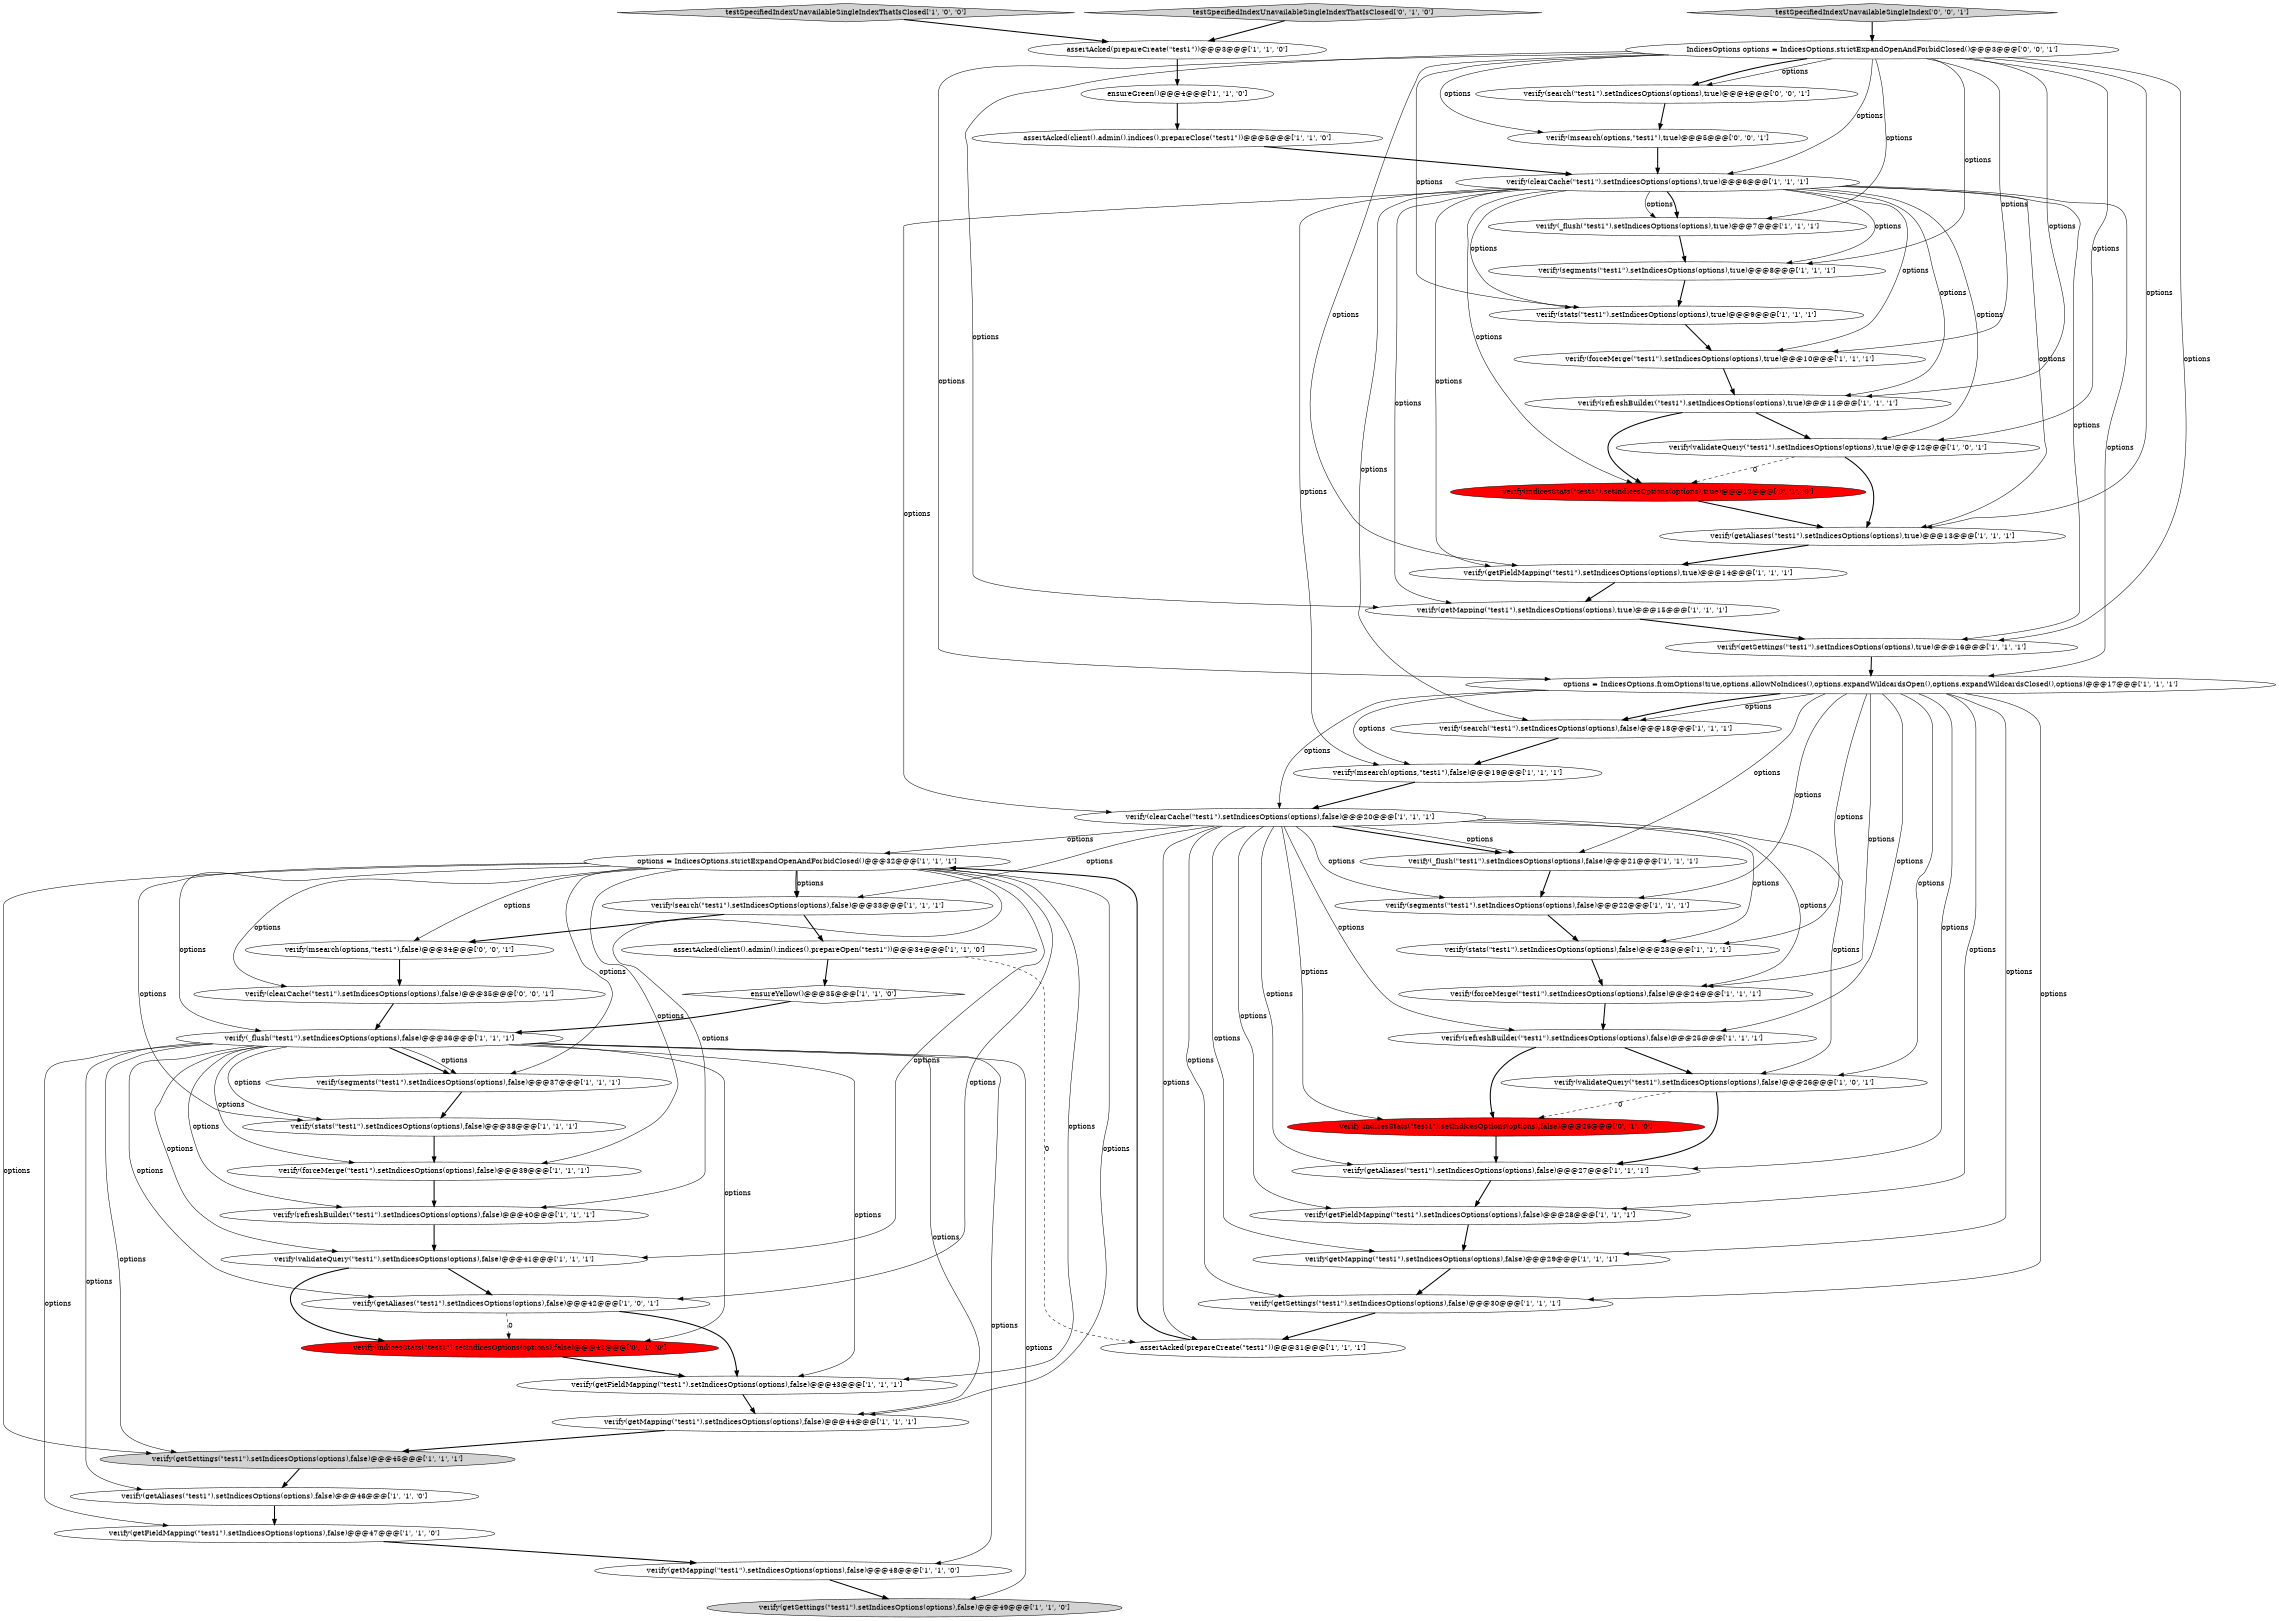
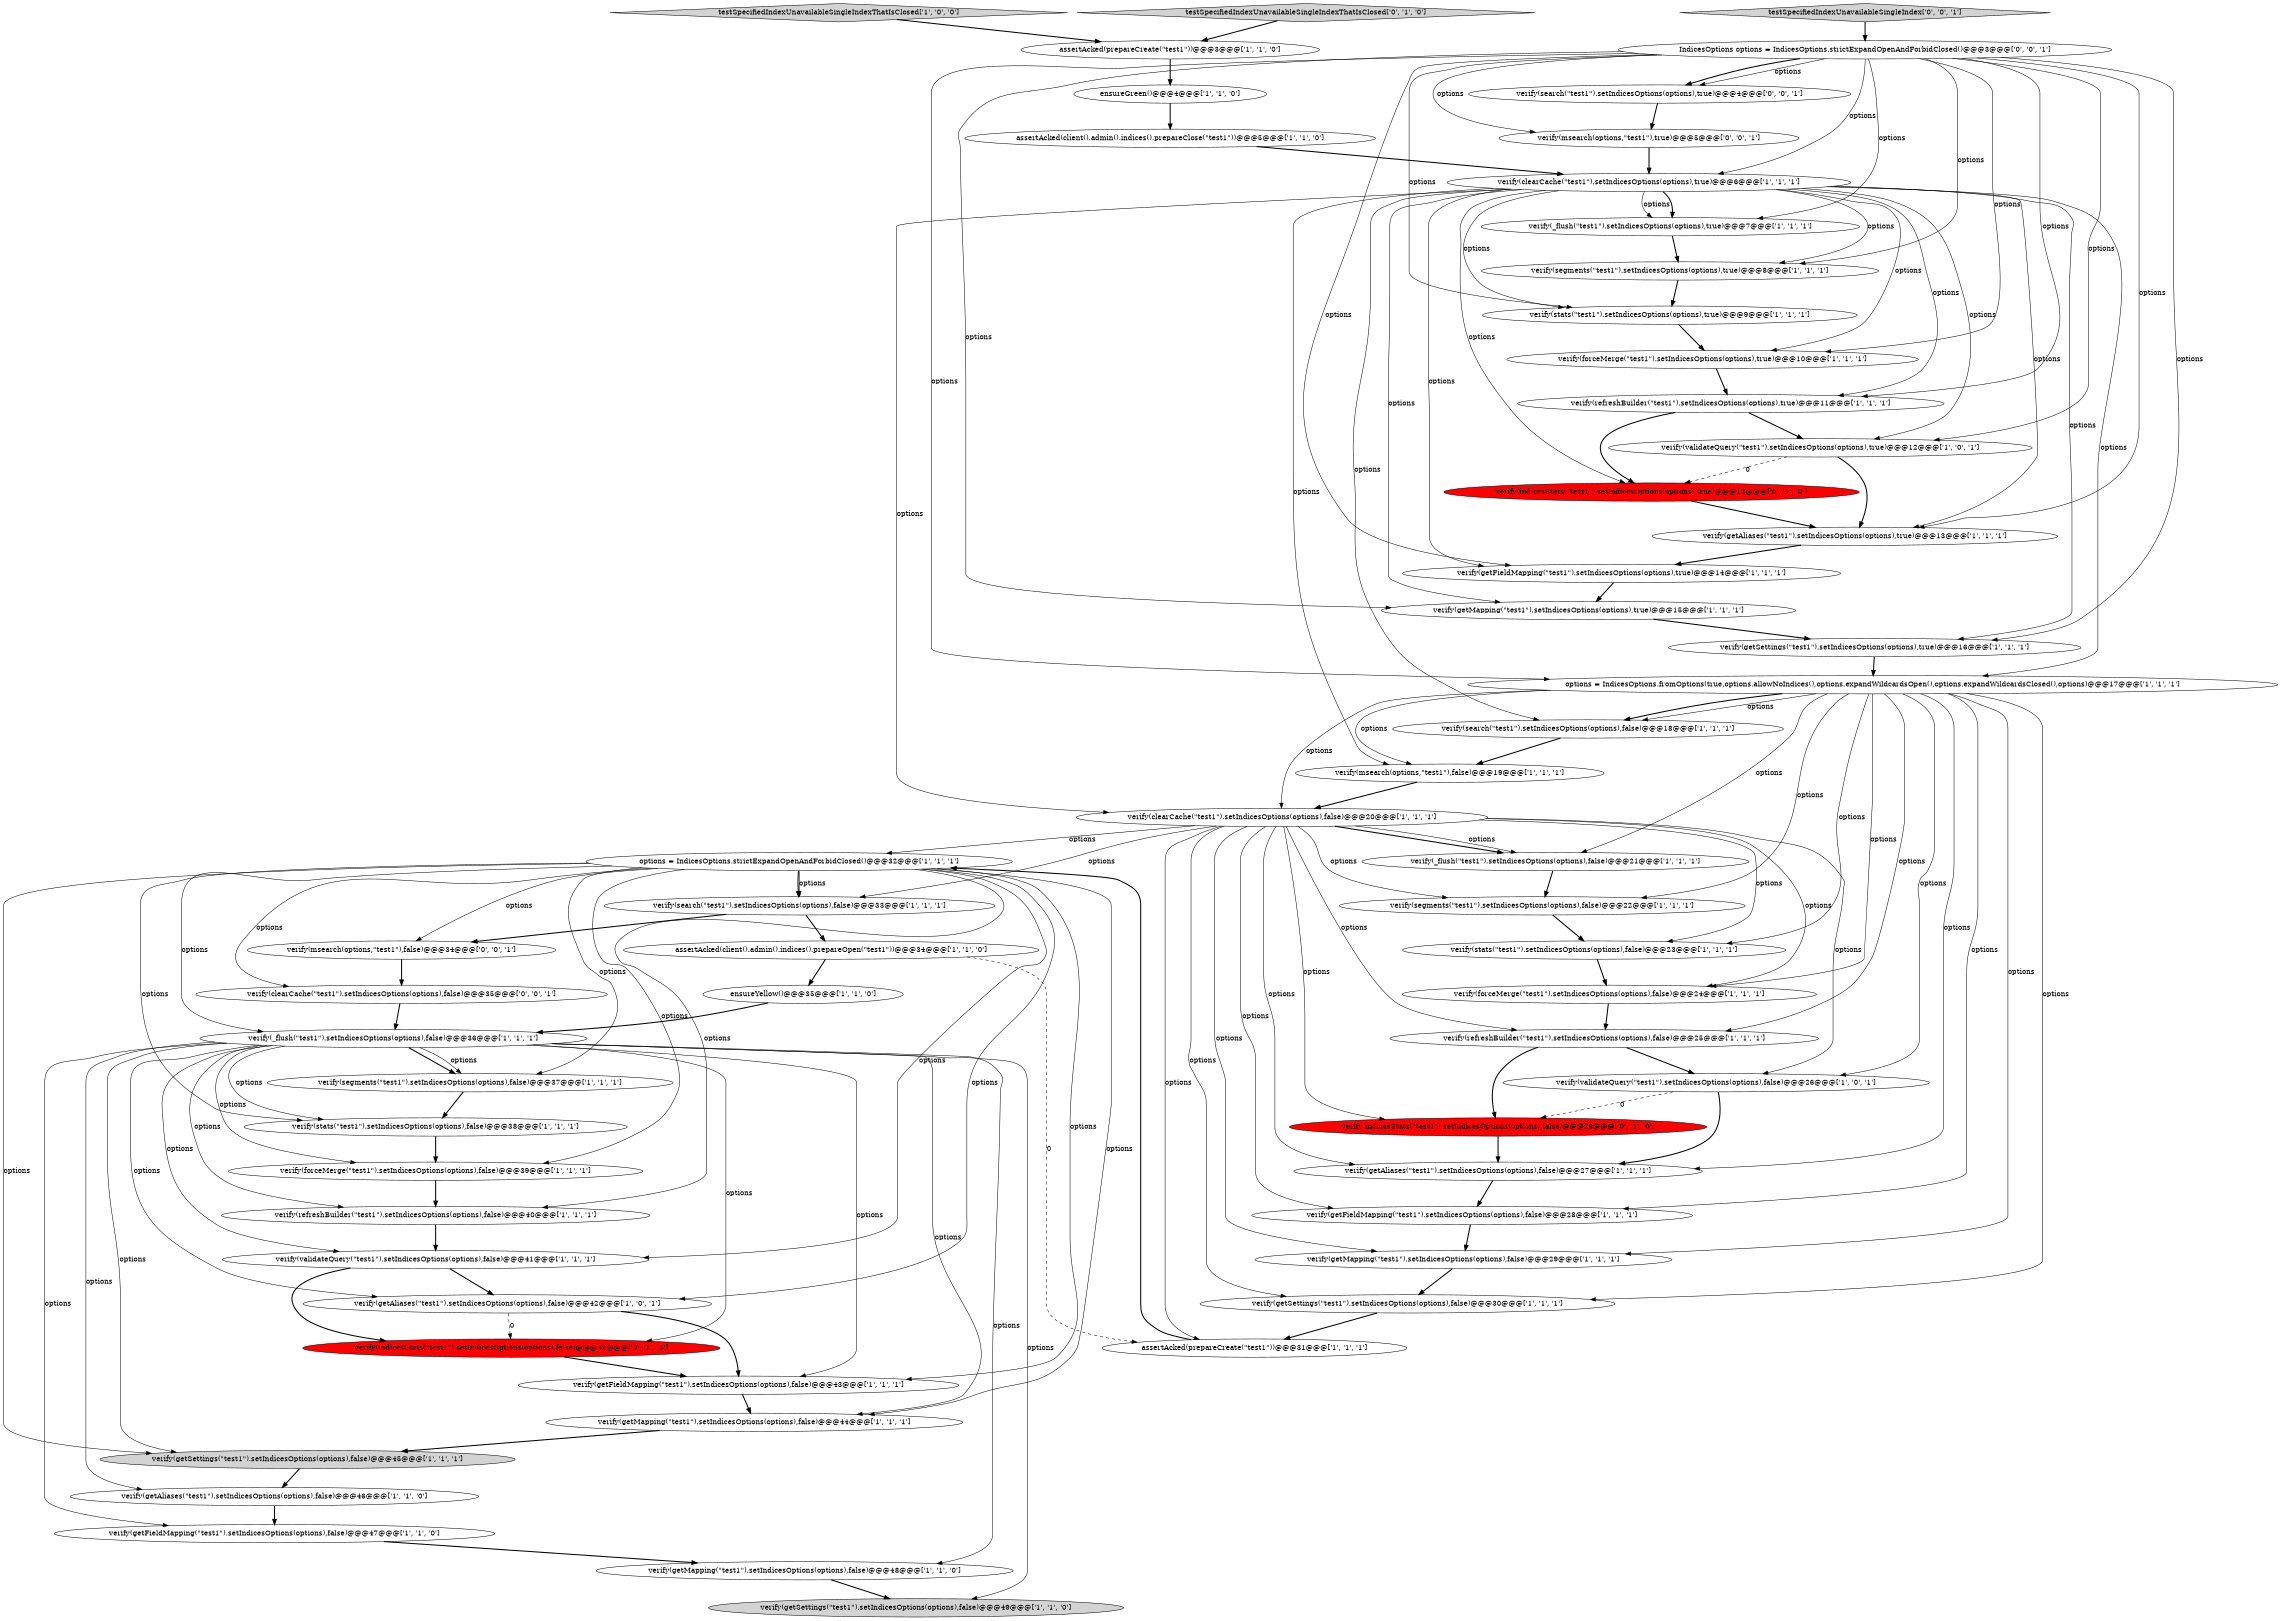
node "ensureYellow()@@@35@@@['1', '1', '0']": shape diamond -> ellipse
